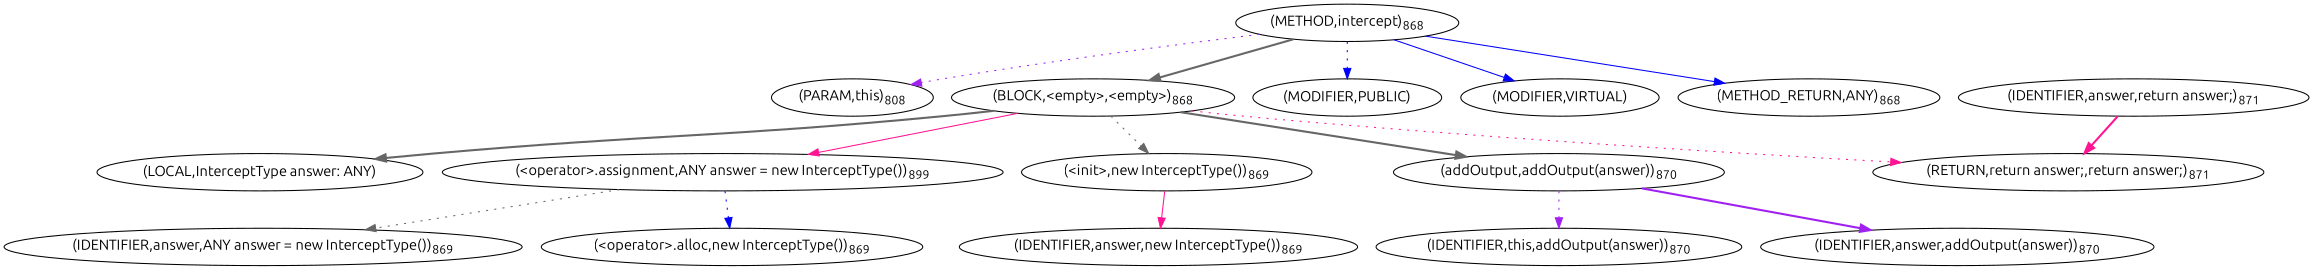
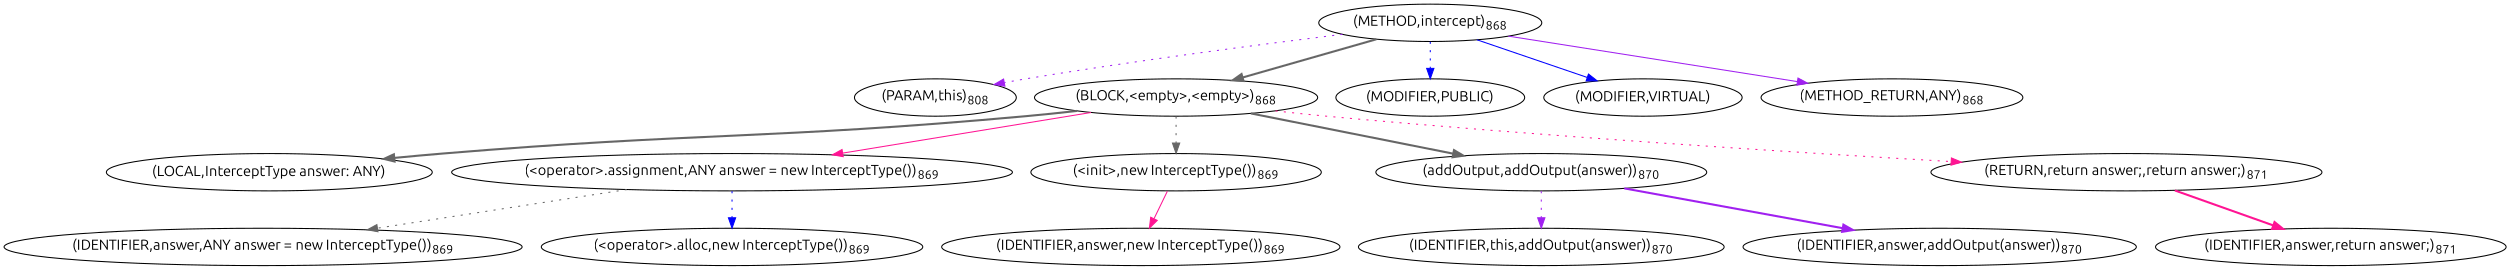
edge "(METHOD,intercept)" -> "(METHOD_RETURN,ANY)": color blue -> purple
edge "(IDENTIFIER,answer,return answer;)" -> "(RETURN,return answer;,return answer;)": reversed
node "(<operator>.assignment,ANY answer = new InterceptType())": text "899" -> "869"
